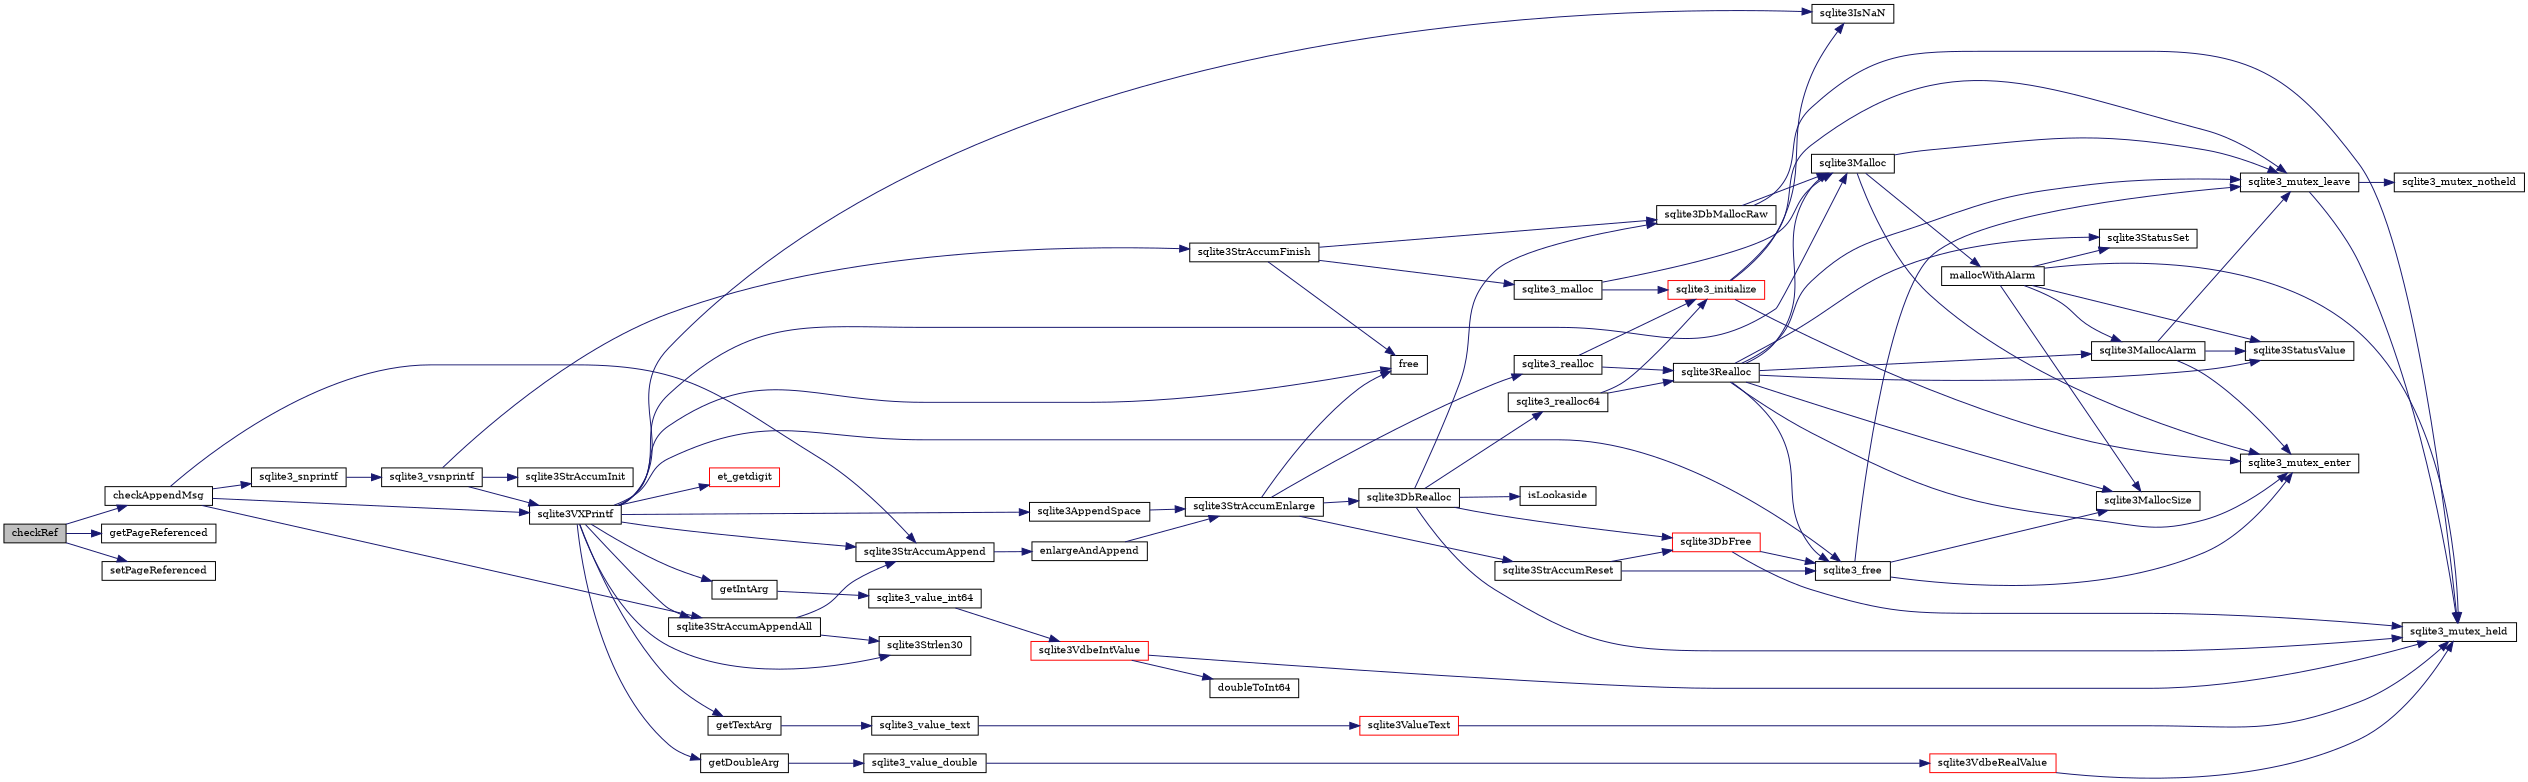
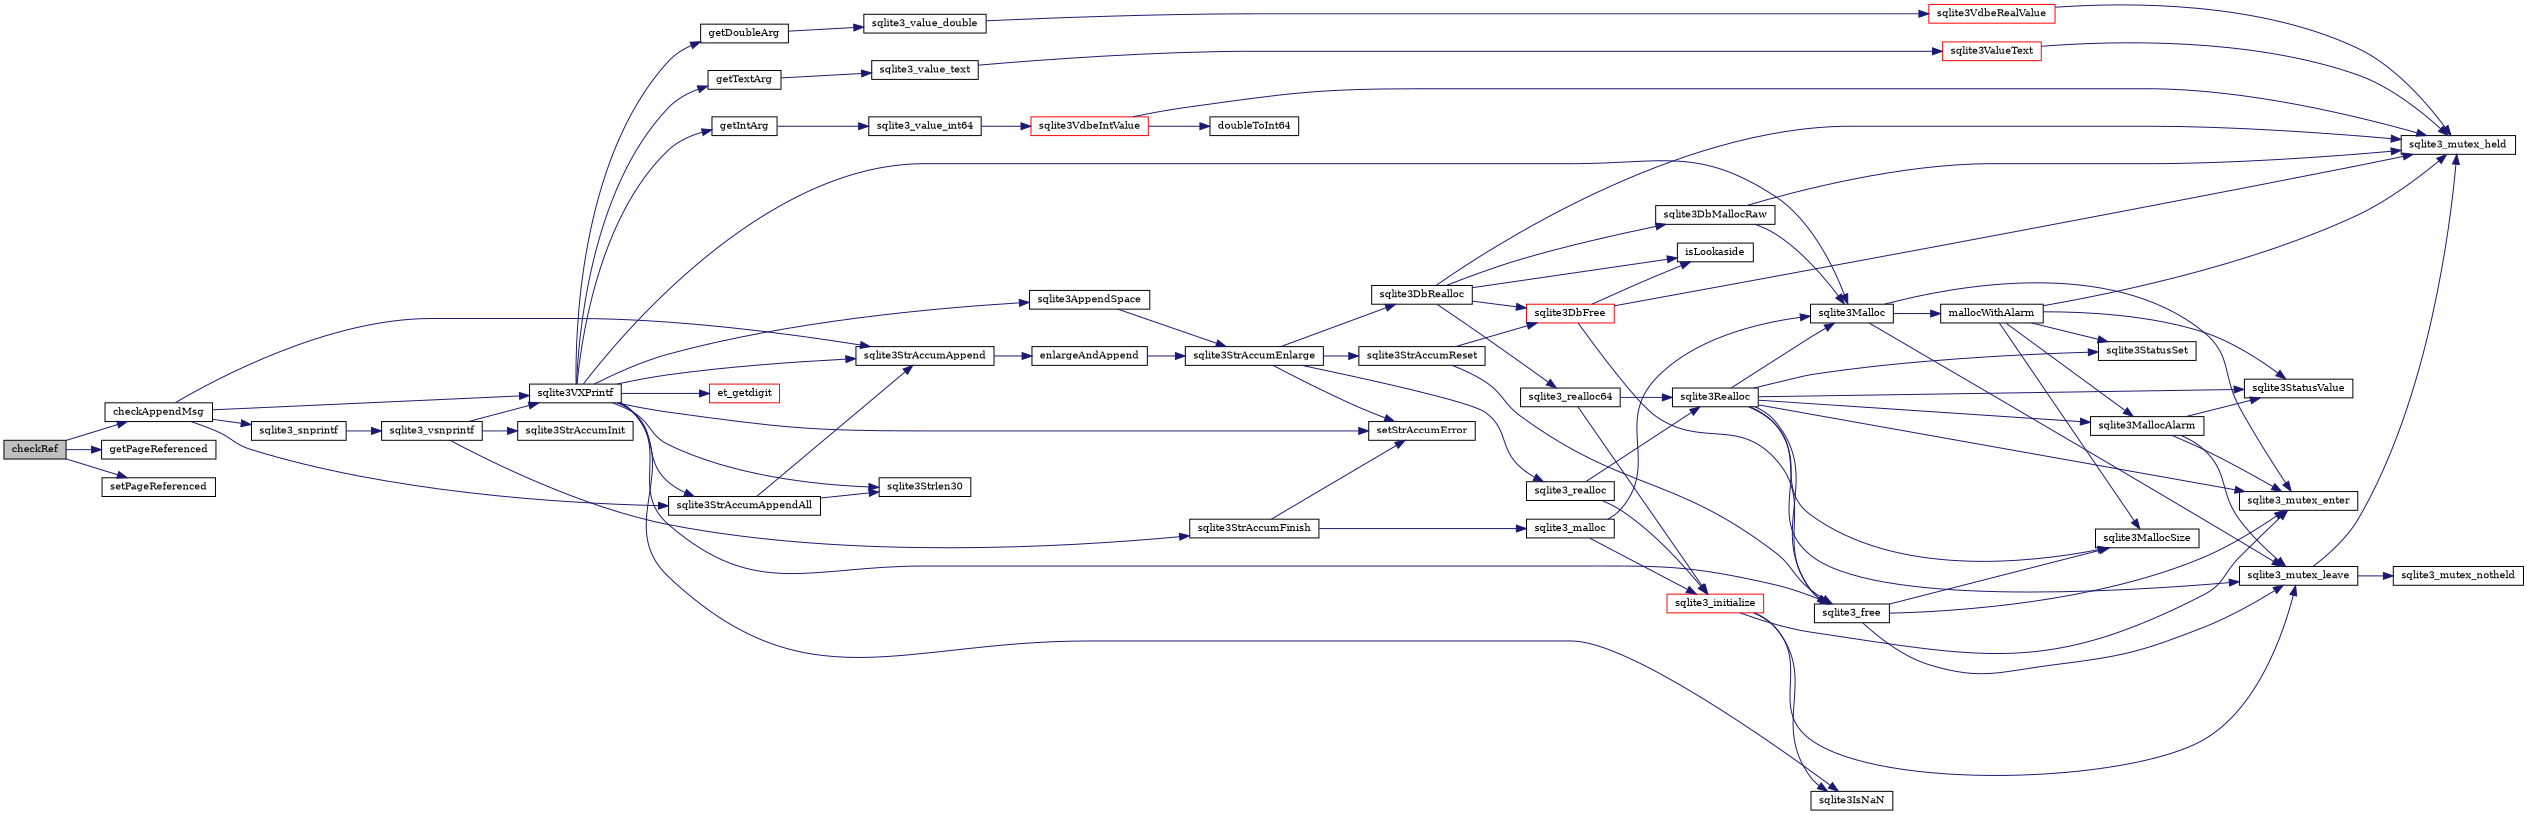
edge "sqlite3StrAccumFinish" -> "sqlite3DbMallocRaw": removed
edge "sqlite3DbFree" -> "isLookaside": added
node "free": label "free" -> "setStrAccumError"
